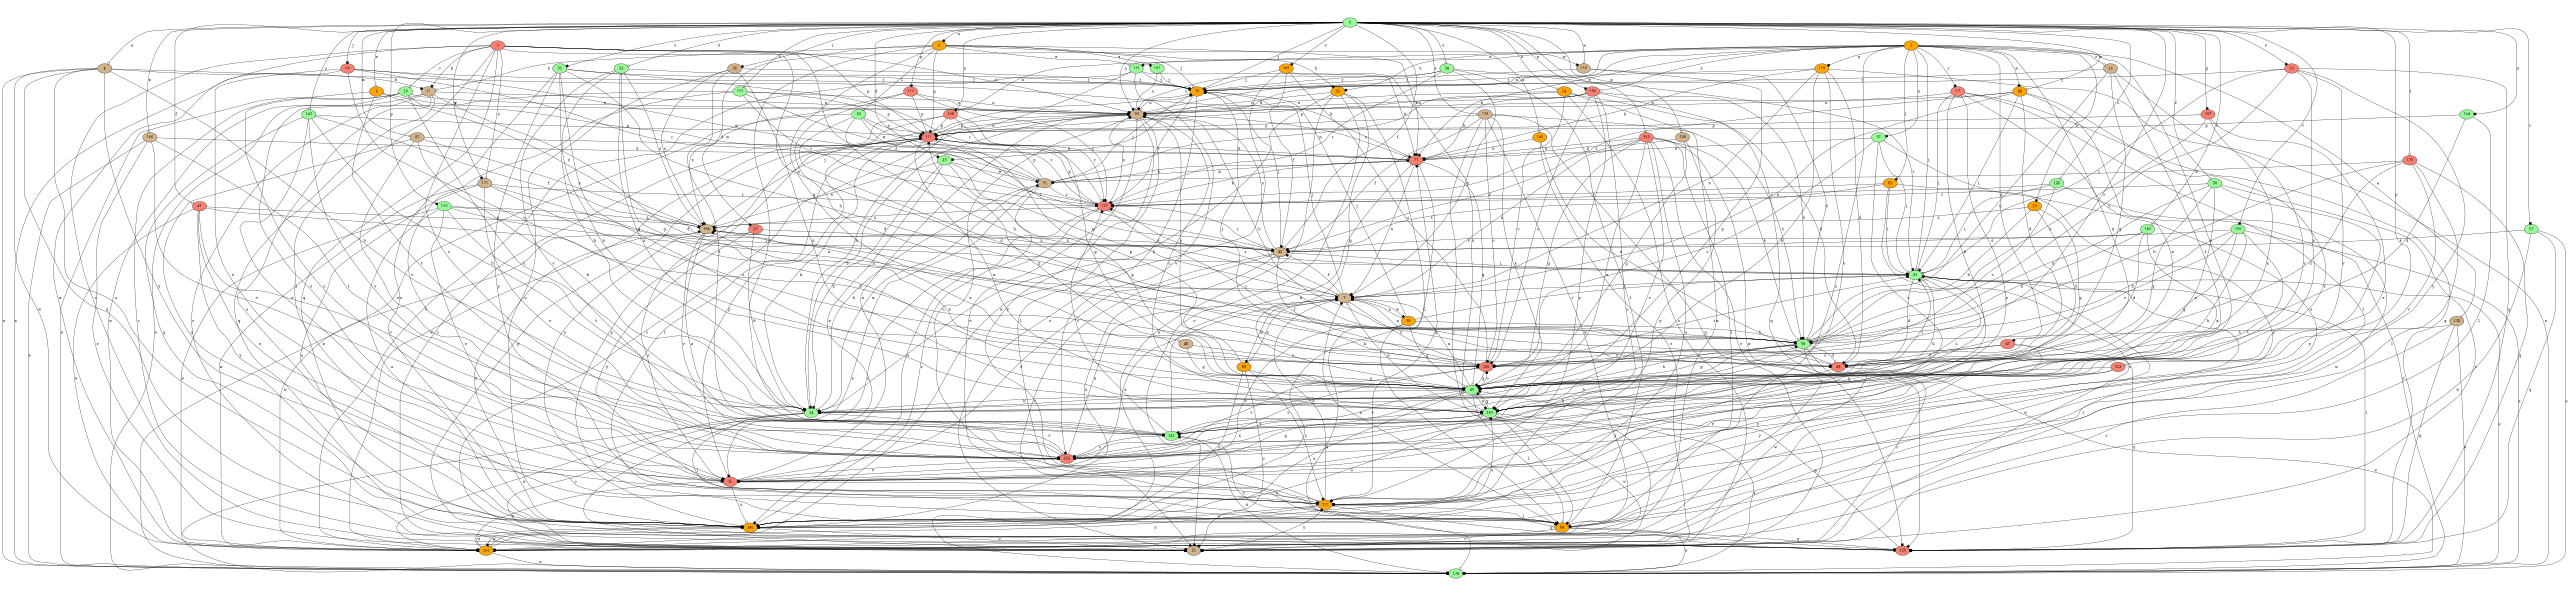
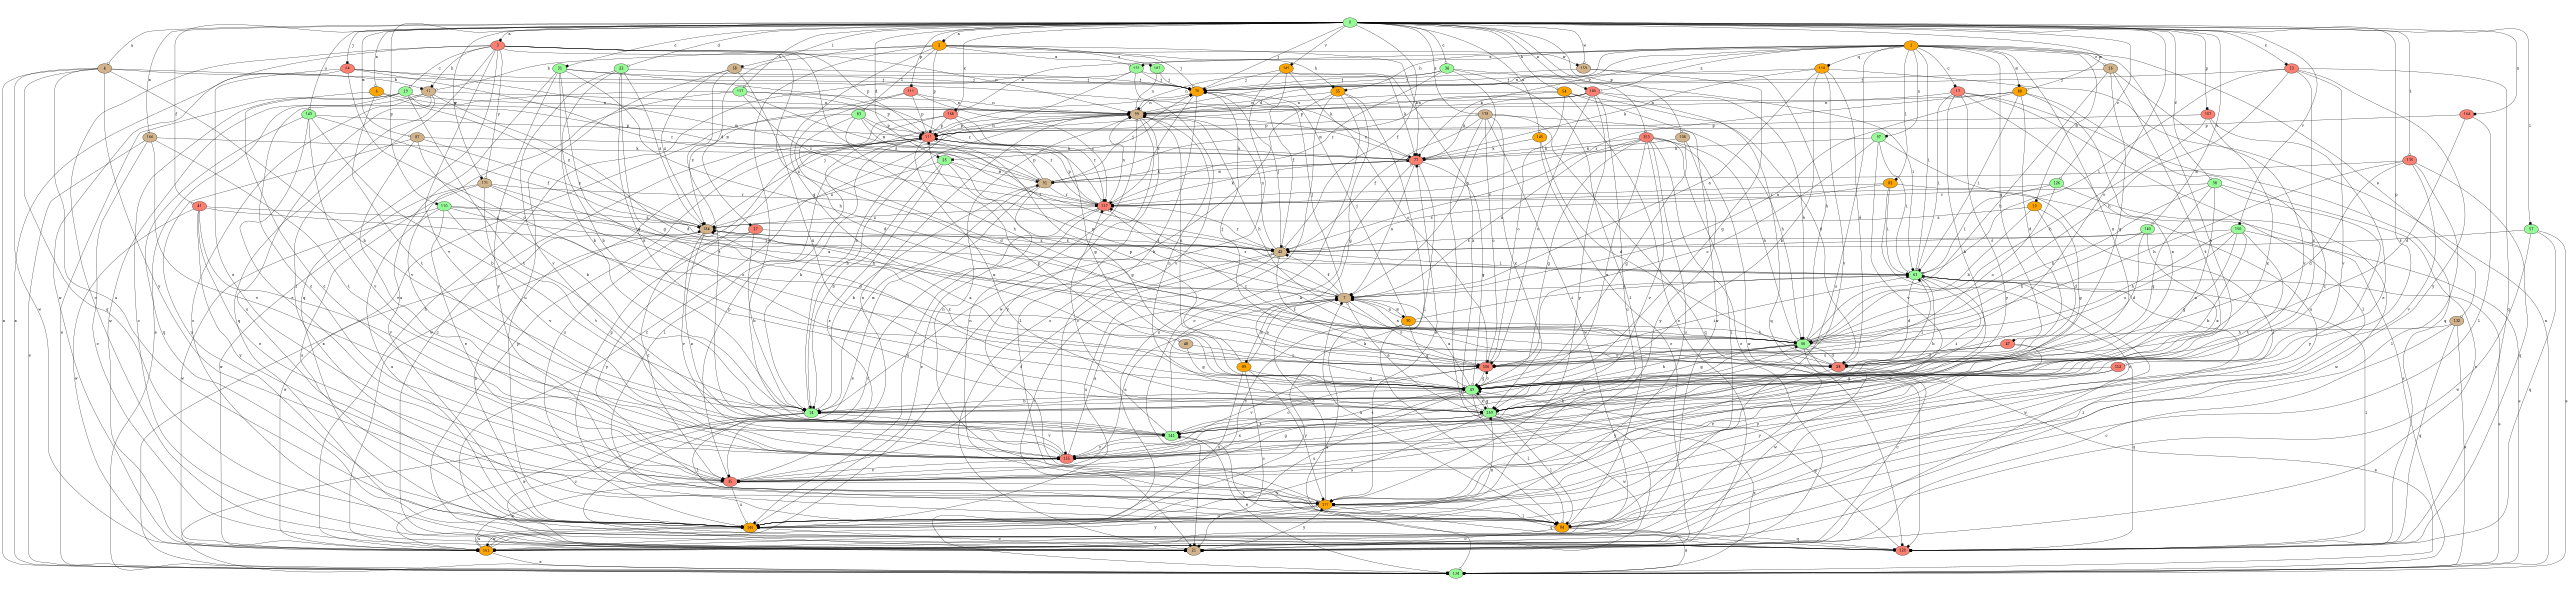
edge "0" -> "99": now "0" -> "3"
node "164": fillcolor palegreen -> salmon
